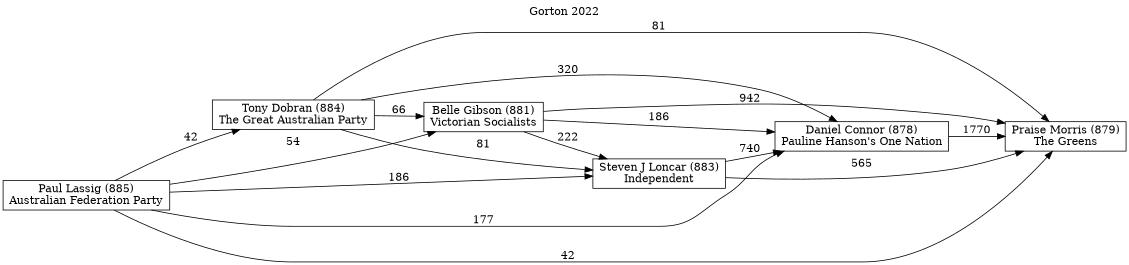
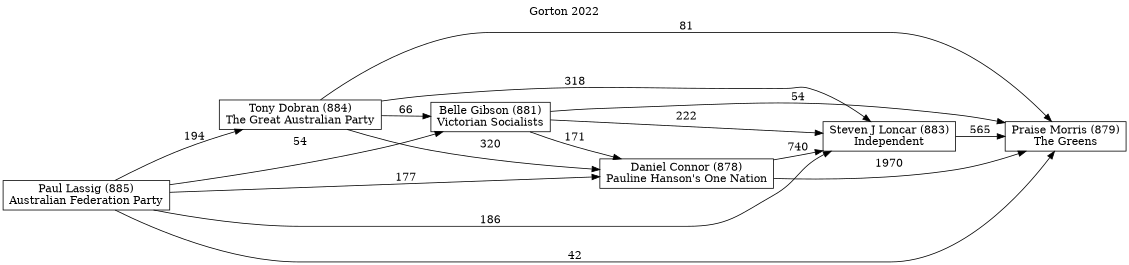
edge "Belle Gibson (881) Victorian Socialists" -> "Praise Morris (879) The Greens": label "942" -> "54"
edge "Belle Gibson (881) Victorian Socialists" -> "Daniel Connor (878) Pauline Hanson's One Nation": label "186" -> "171"
edge "Daniel Connor (878) Pauline Hanson's One Nation" -> "Praise Morris (879) The Greens": label "1770" -> "1970"
edge "Paul Lassig (885) Australian Federation Party" -> "Tony Dobran (884) The Great Australian Party": label "42" -> "194"
edge "Tony Dobran (884) The Great Australian Party" -> "Steven J Loncar (883) Independent": label "81" -> "318"
edge "Steven J Loncar (883) Independent" -> "Daniel Connor (878) Pauline Hanson's One Nation": reversed
